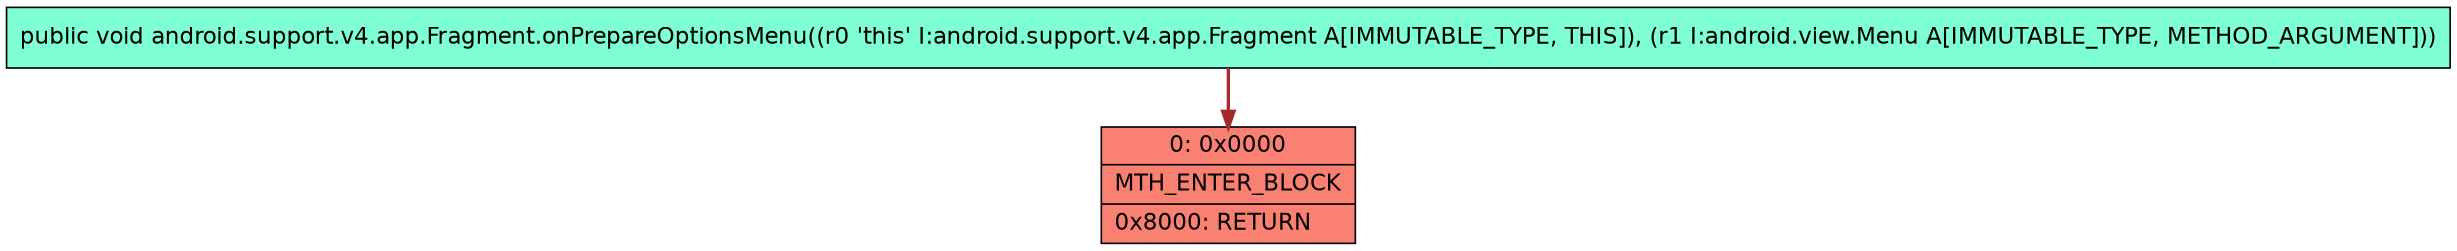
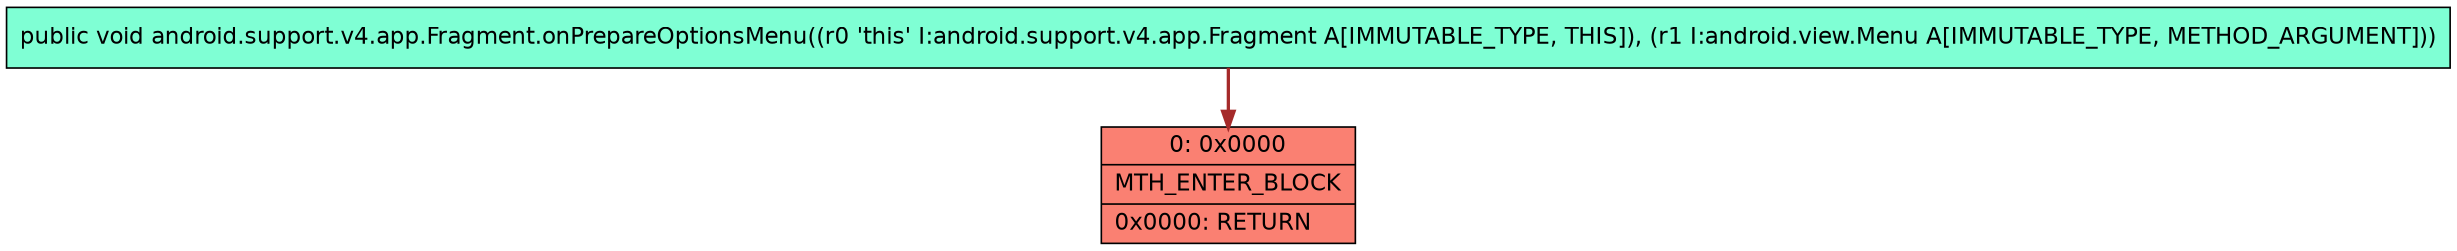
node "0: 0x0000": text "0x8000: RETURN" -> "0x0000: RETURN"
